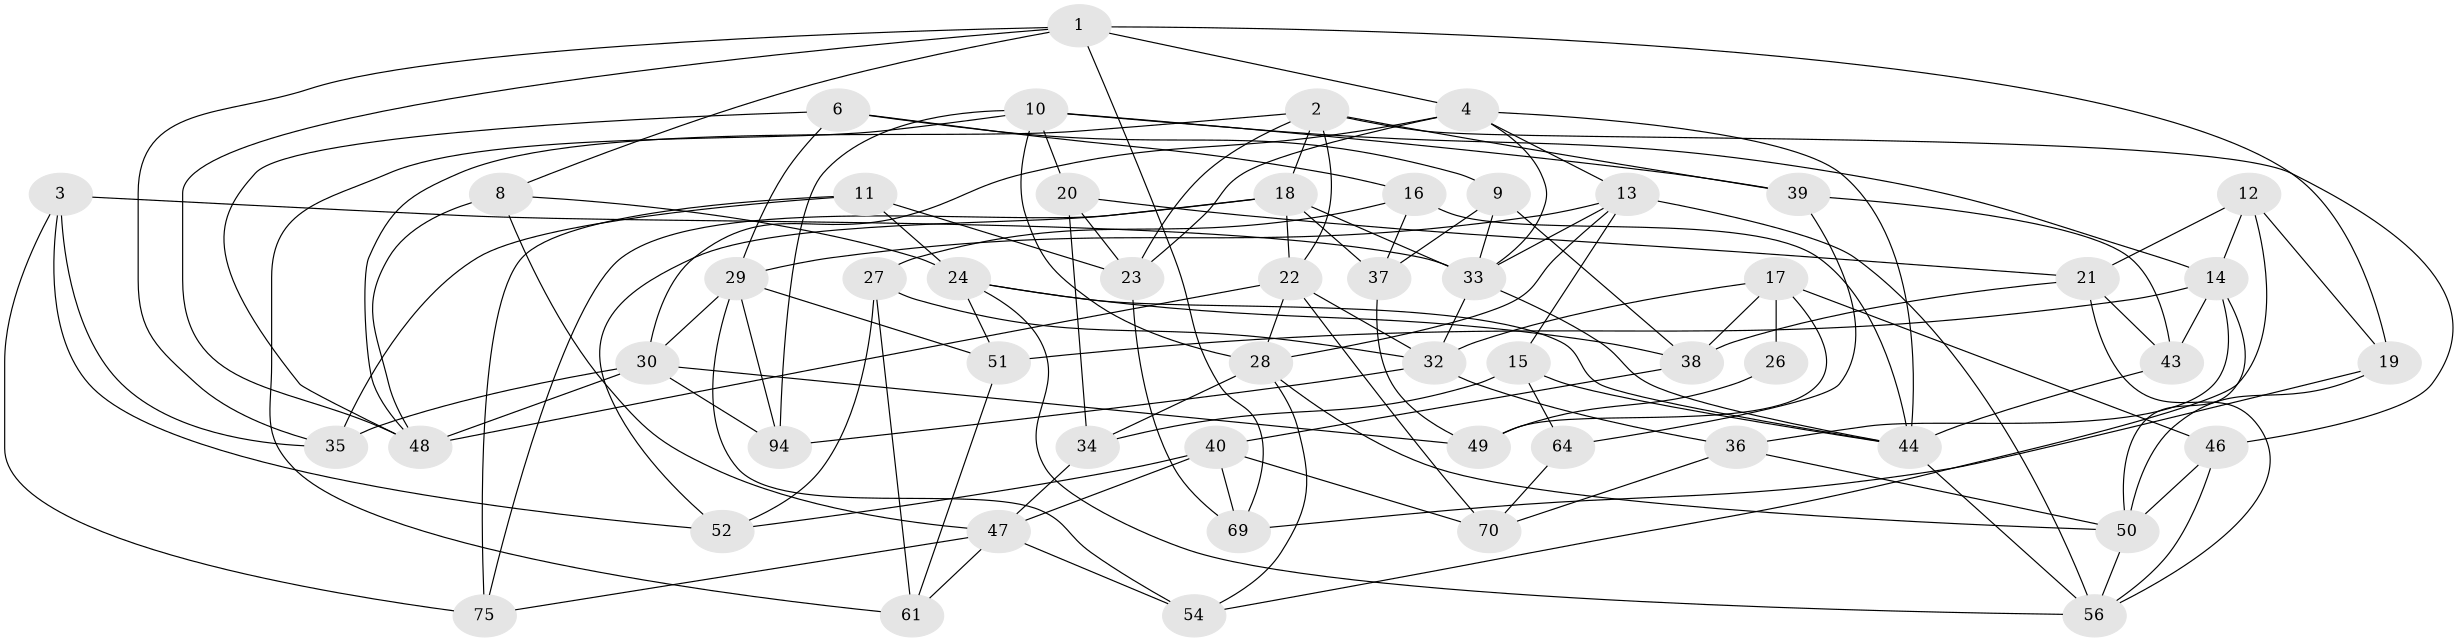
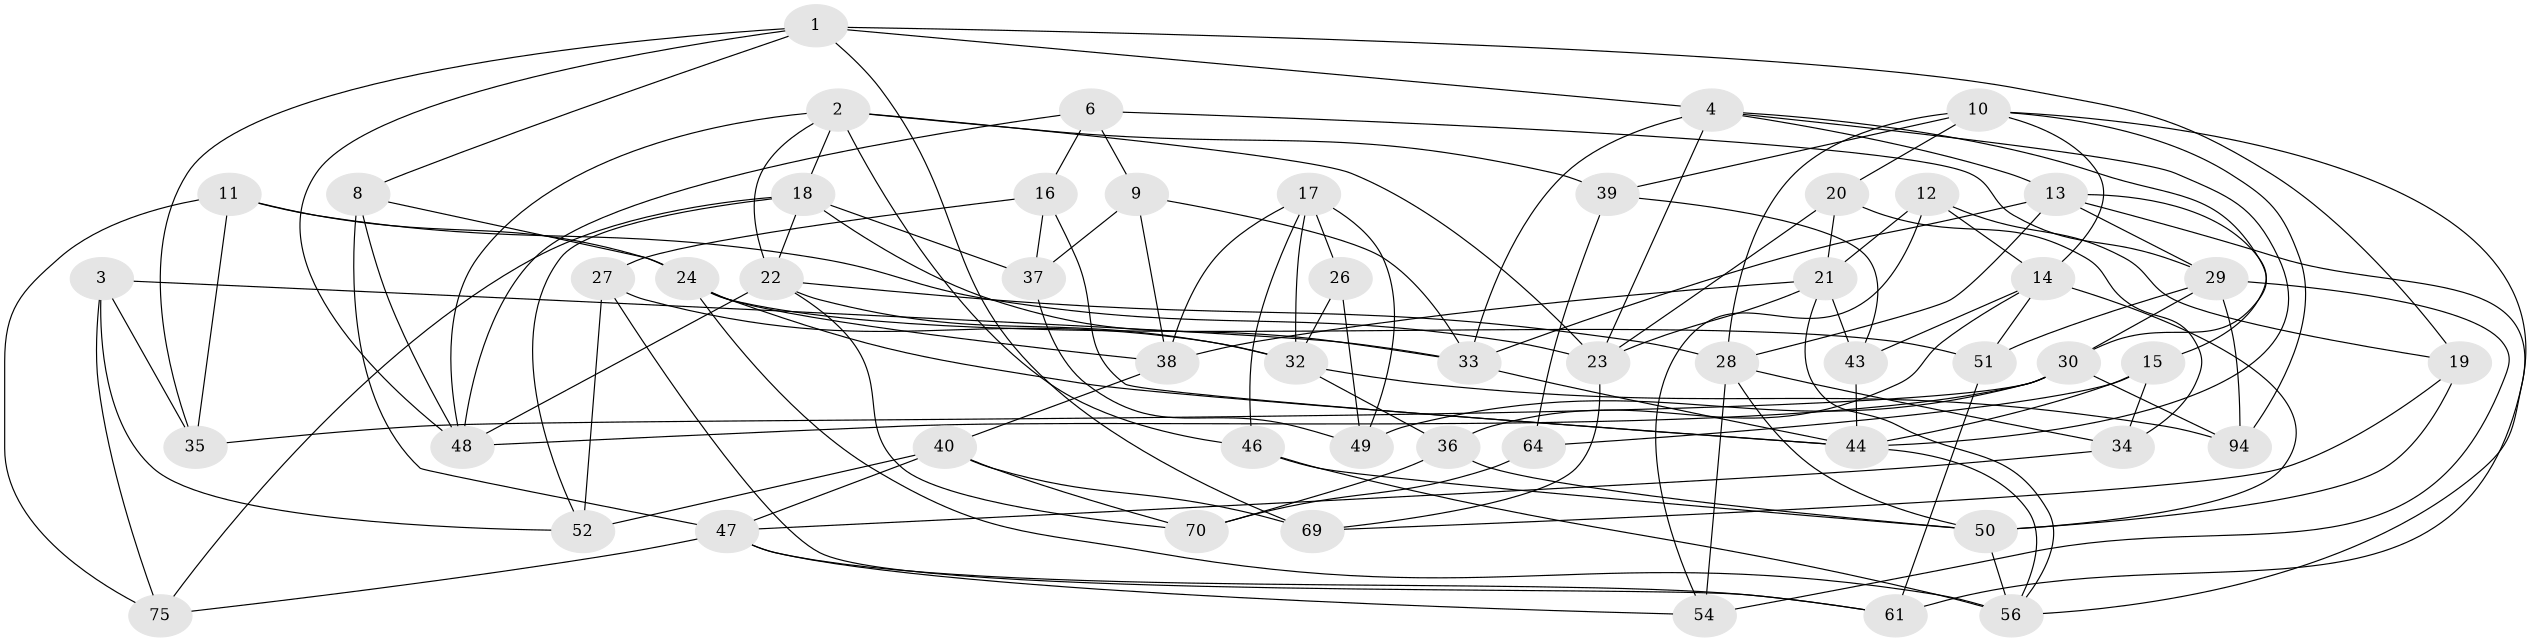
edge "33" -- "32": now "26" -- "32"
edge "21" -- "23": added
